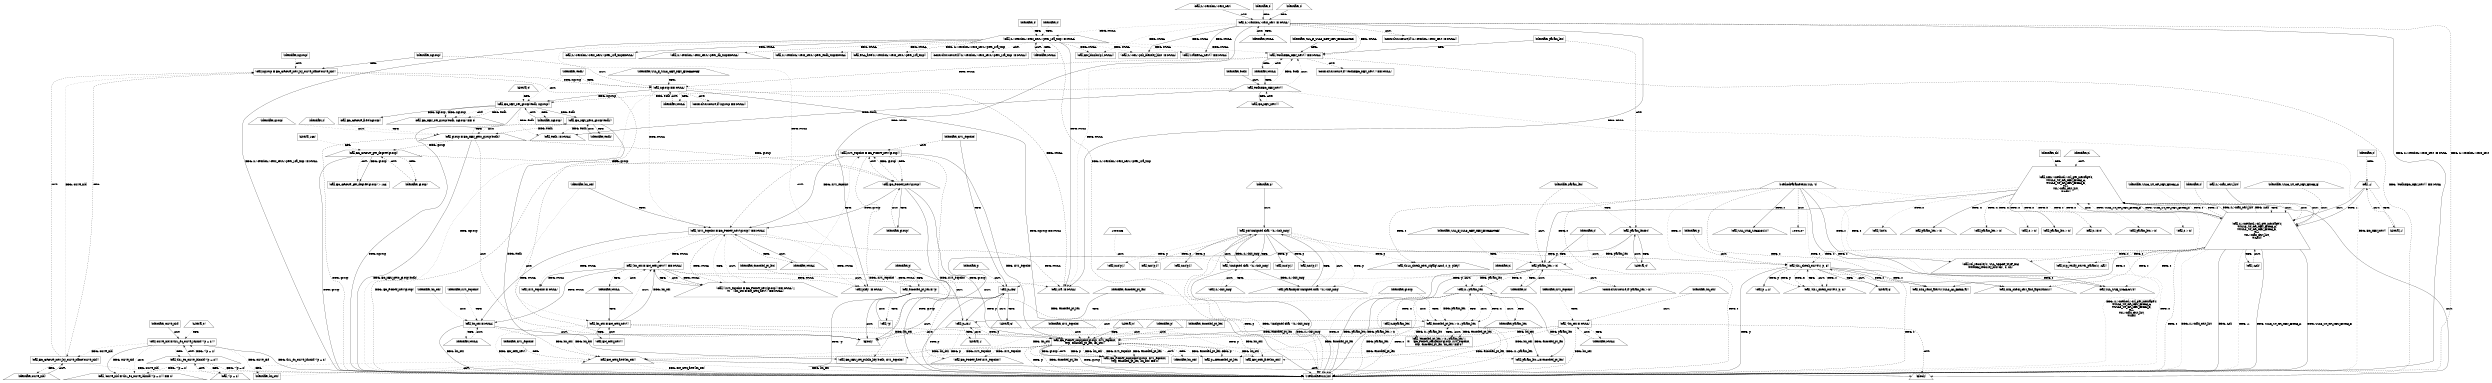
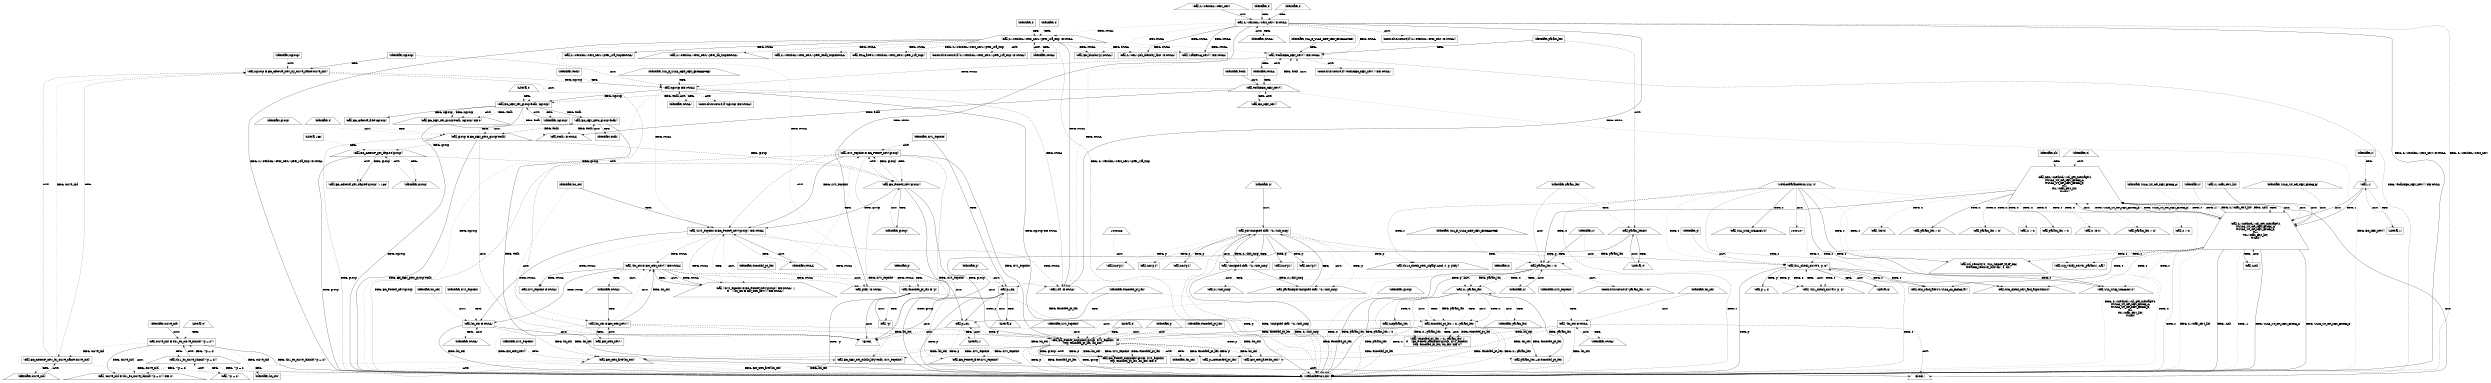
edge "(Call,s->session->sess_cert != NULL)" -> "(Call,BN_bin2bn(p,i,NULL))": label "DDG: NULL" -> "CTX: NULL"
node "(Call,EC_KEY_new())": label "(Call,EC_KEY_new())" -> "(Call,EC_KEY_ctx())"
